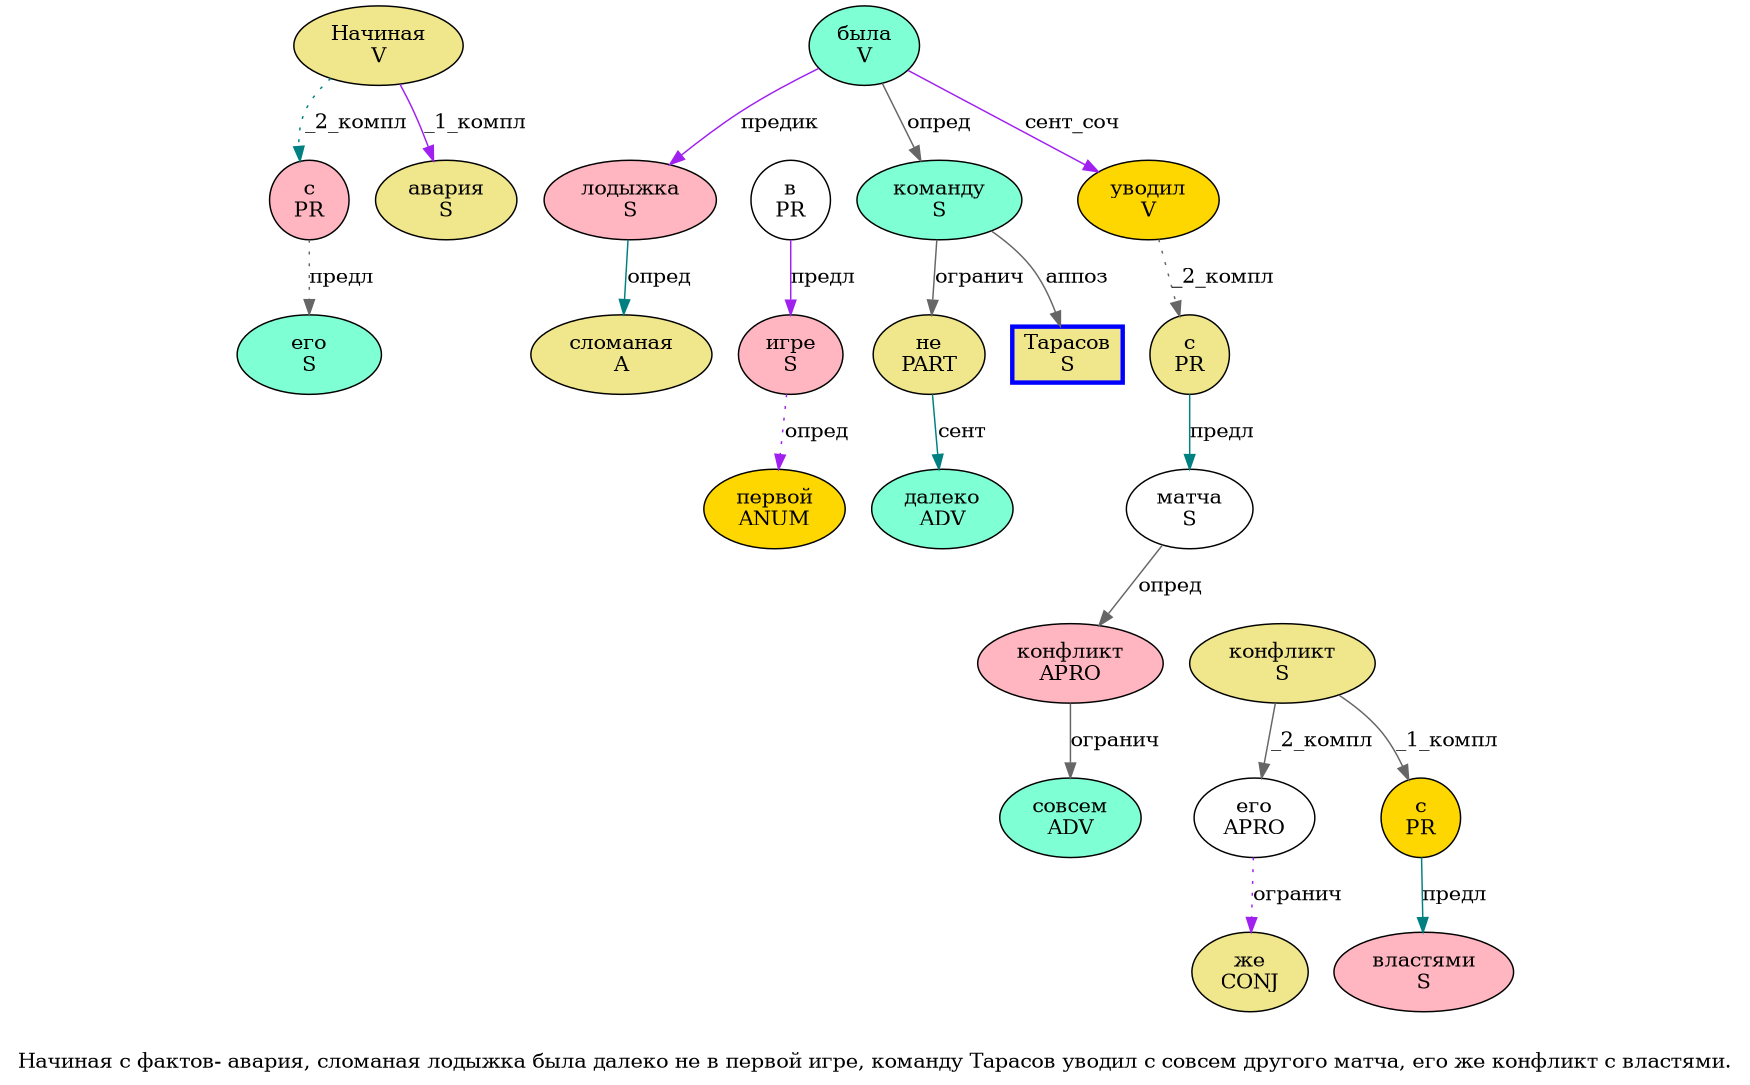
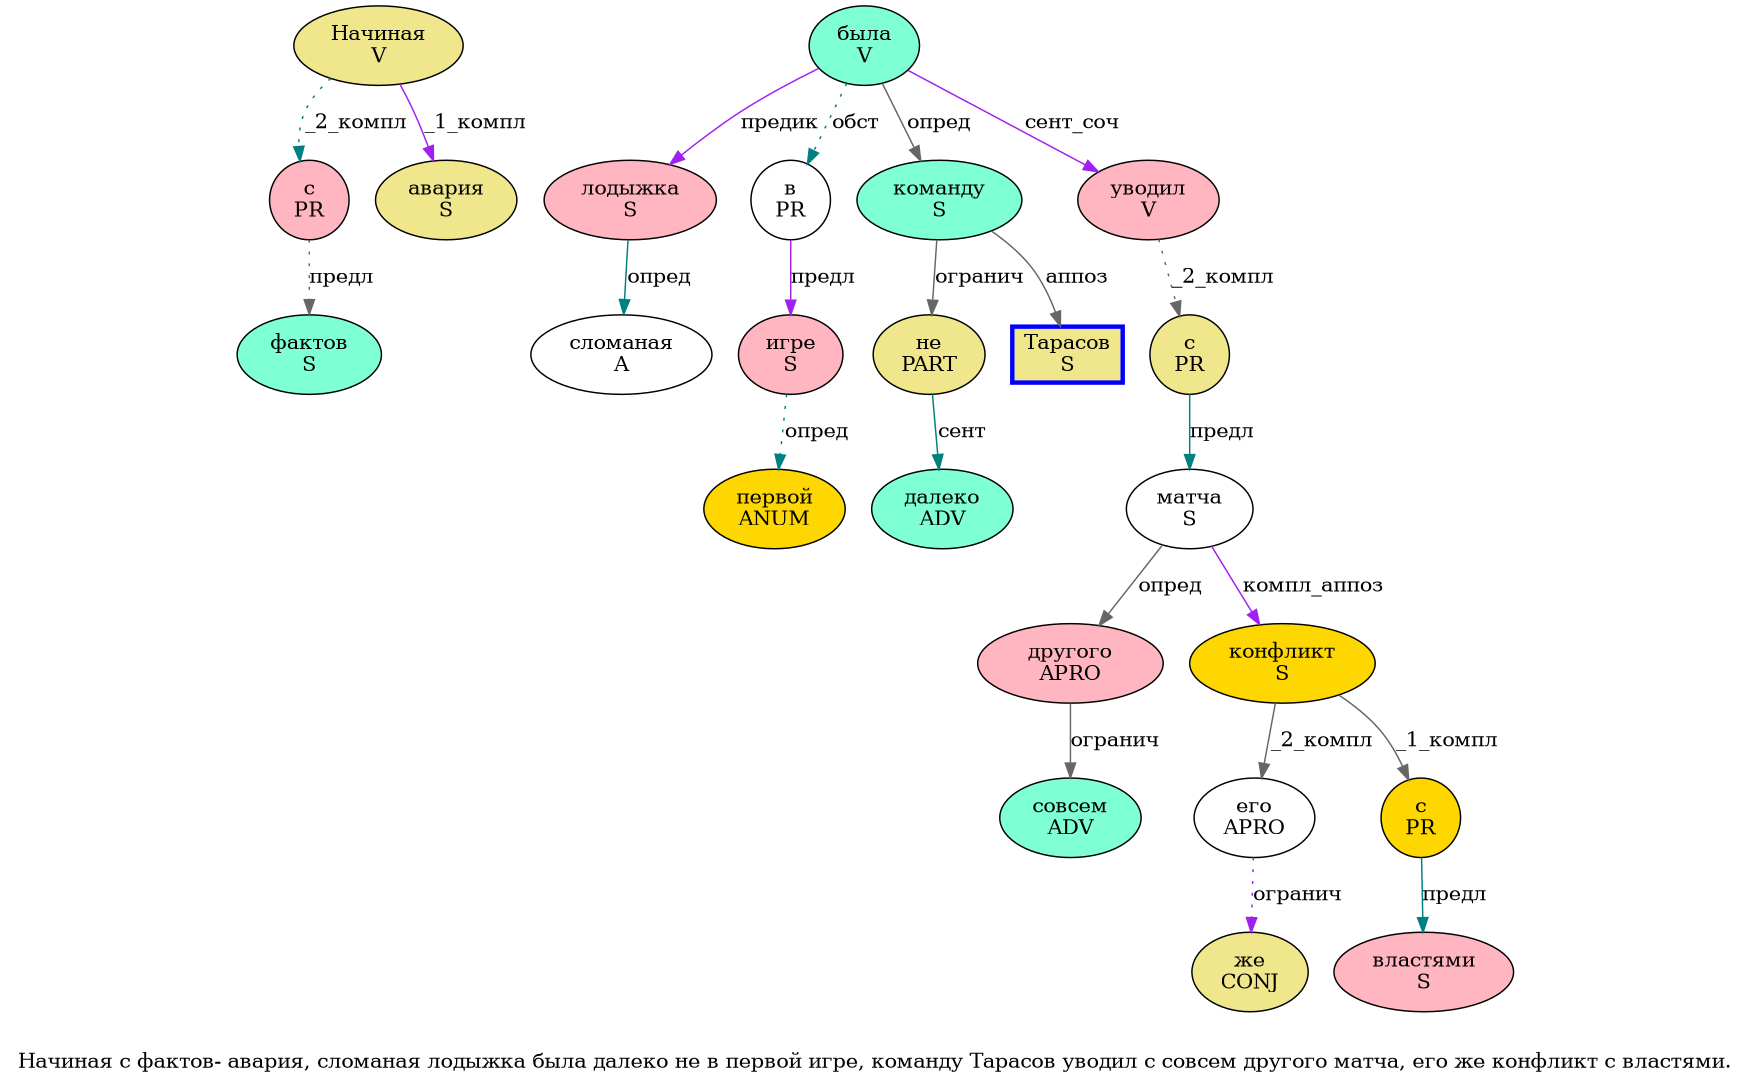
edge "была V" -> "в PR": added, label "обст"
node "уводил V": fillcolor gold -> lightpink
node "его S": label "его S" -> "фактов S"
node "сломаная A": fillcolor khaki -> white
edge "игре S" -> "первой ANUM": color purple -> teal
edge "матча S" -> "конфликт S": added, label "компл_аппоз"
node "конфликт APRO": label "конфликт APRO" -> "другого APRO"
node "конфликт S": fillcolor khaki -> gold
